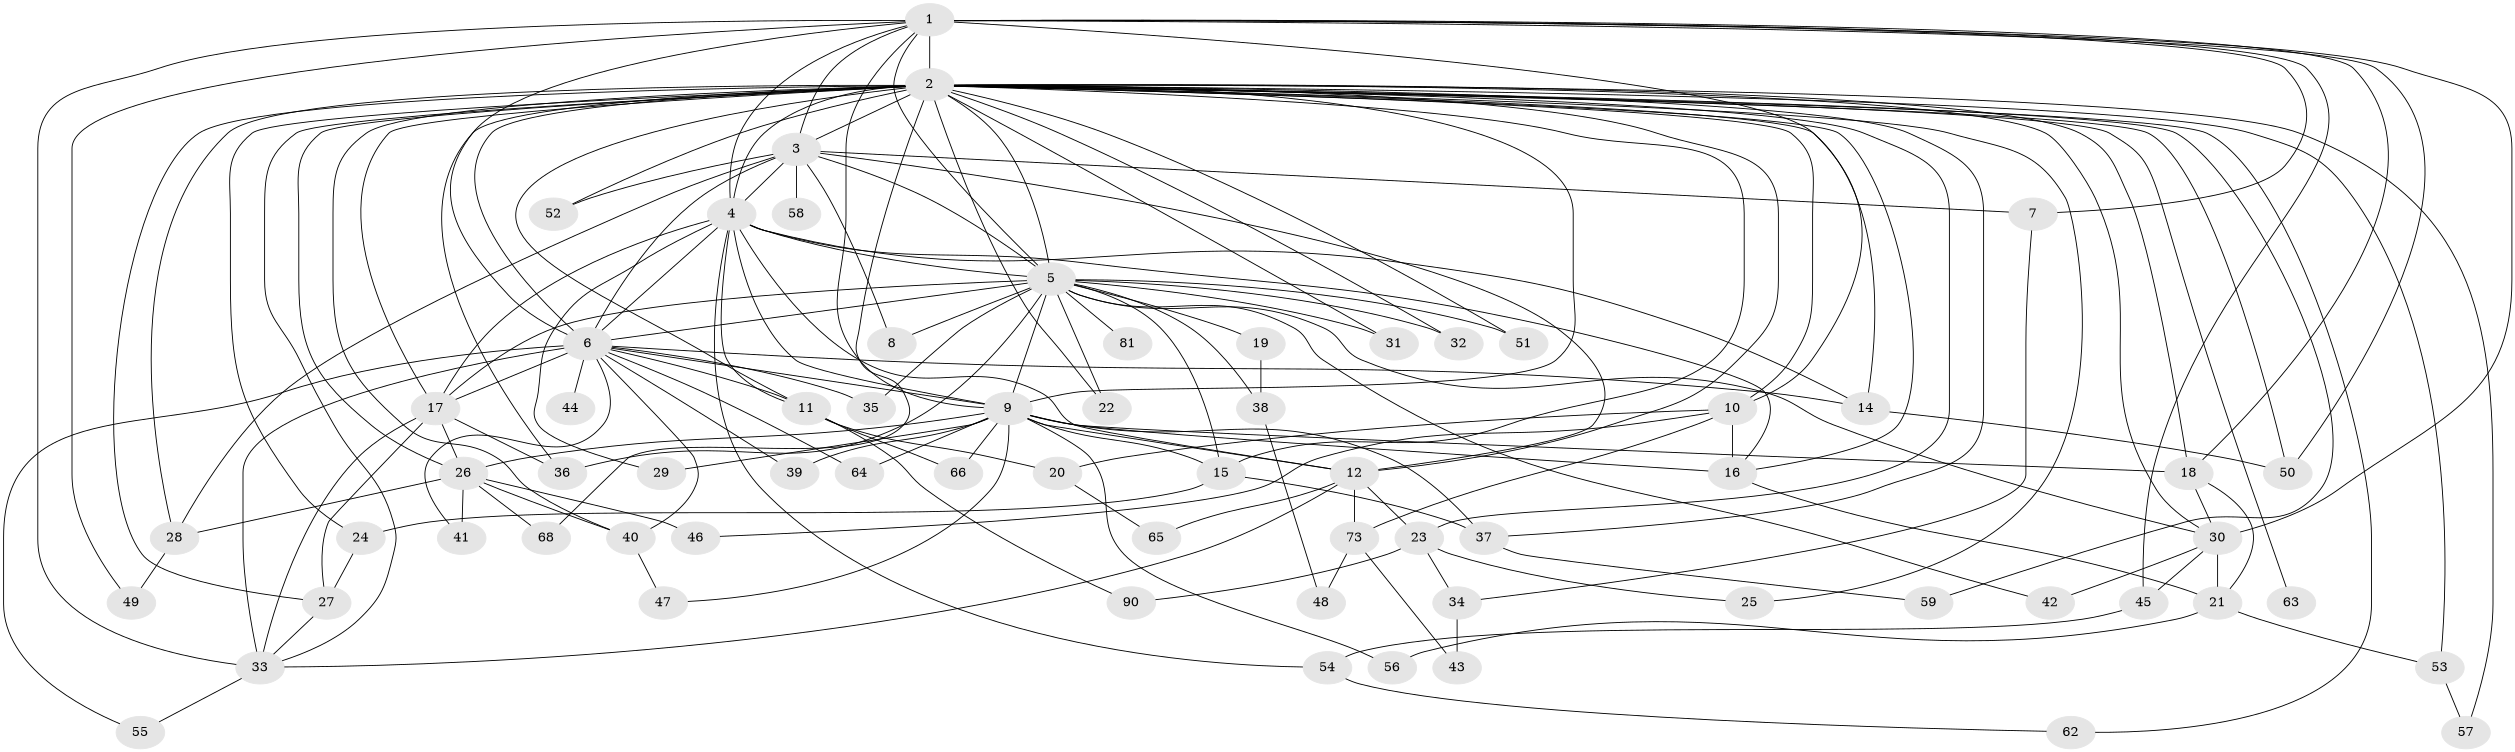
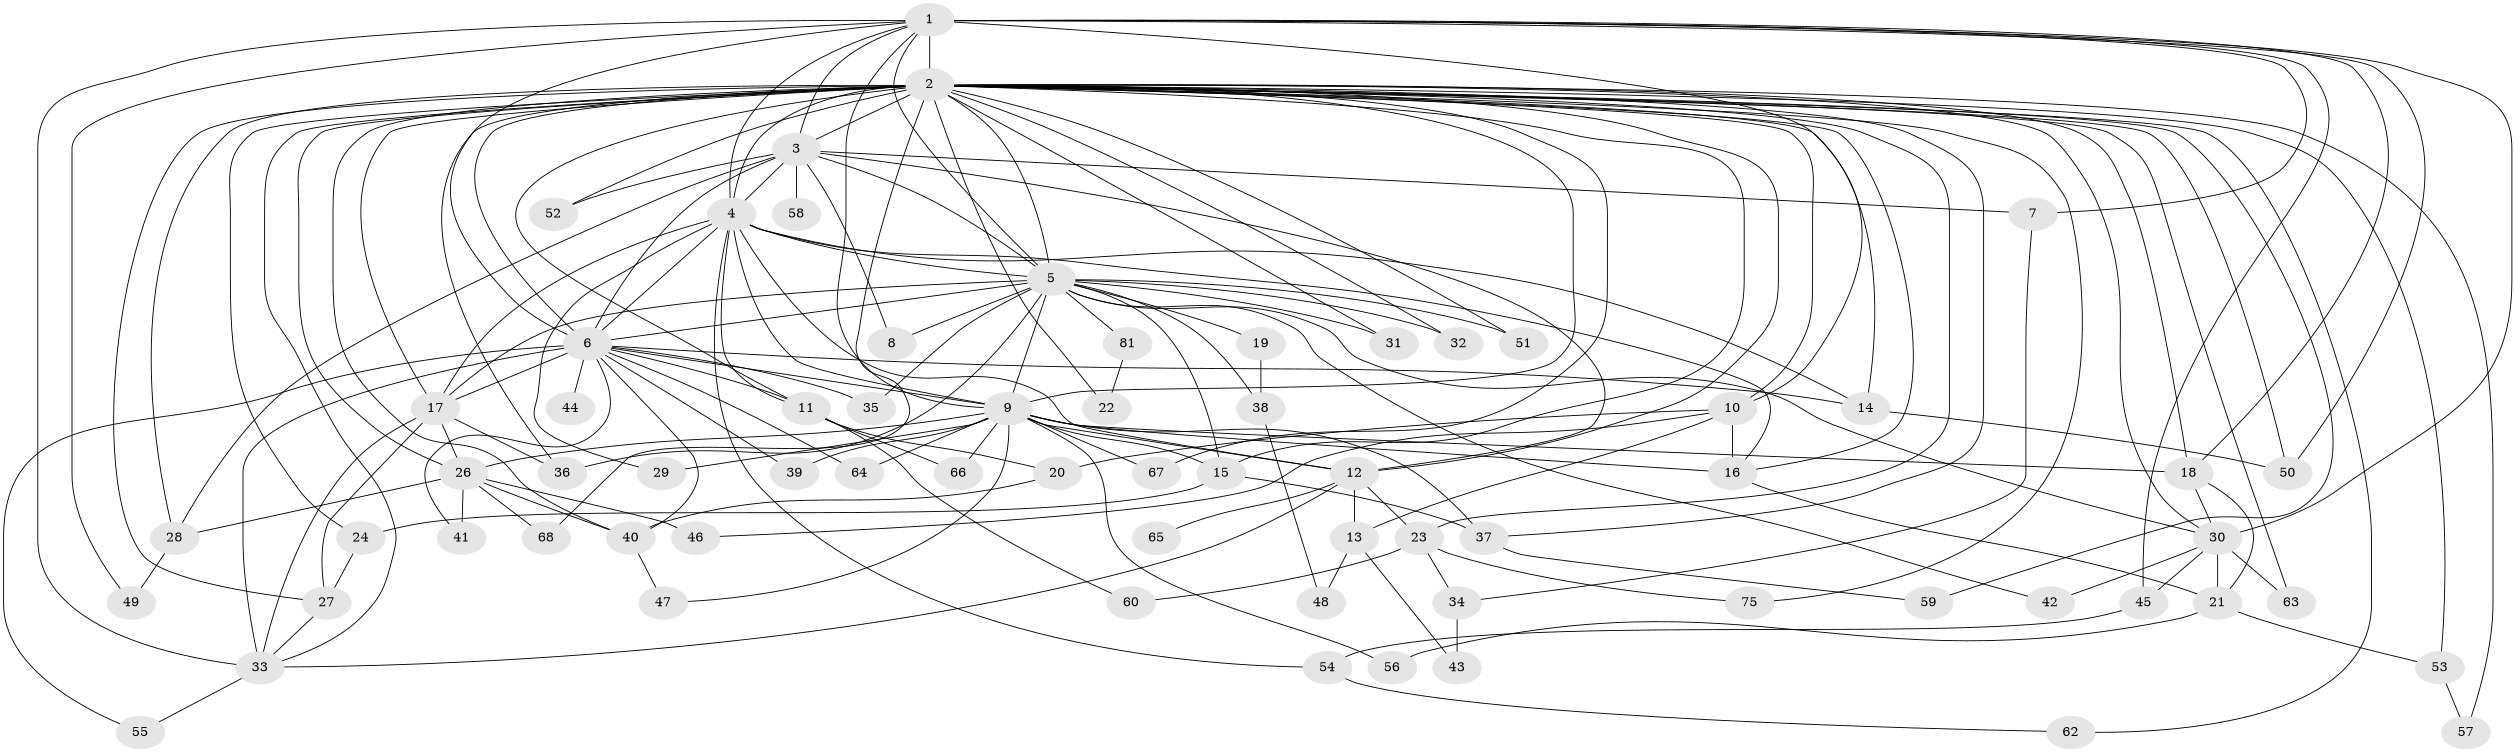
edge "5" -- "22": now "81" -- "22"
node "67": added
edge "20" -- "65": now "20" -- "40"
node "73": label "73" -> "13"
edge "30" -- "63": added
node "90": label "90" -> "60"
node "25": label "25" -> "75"
